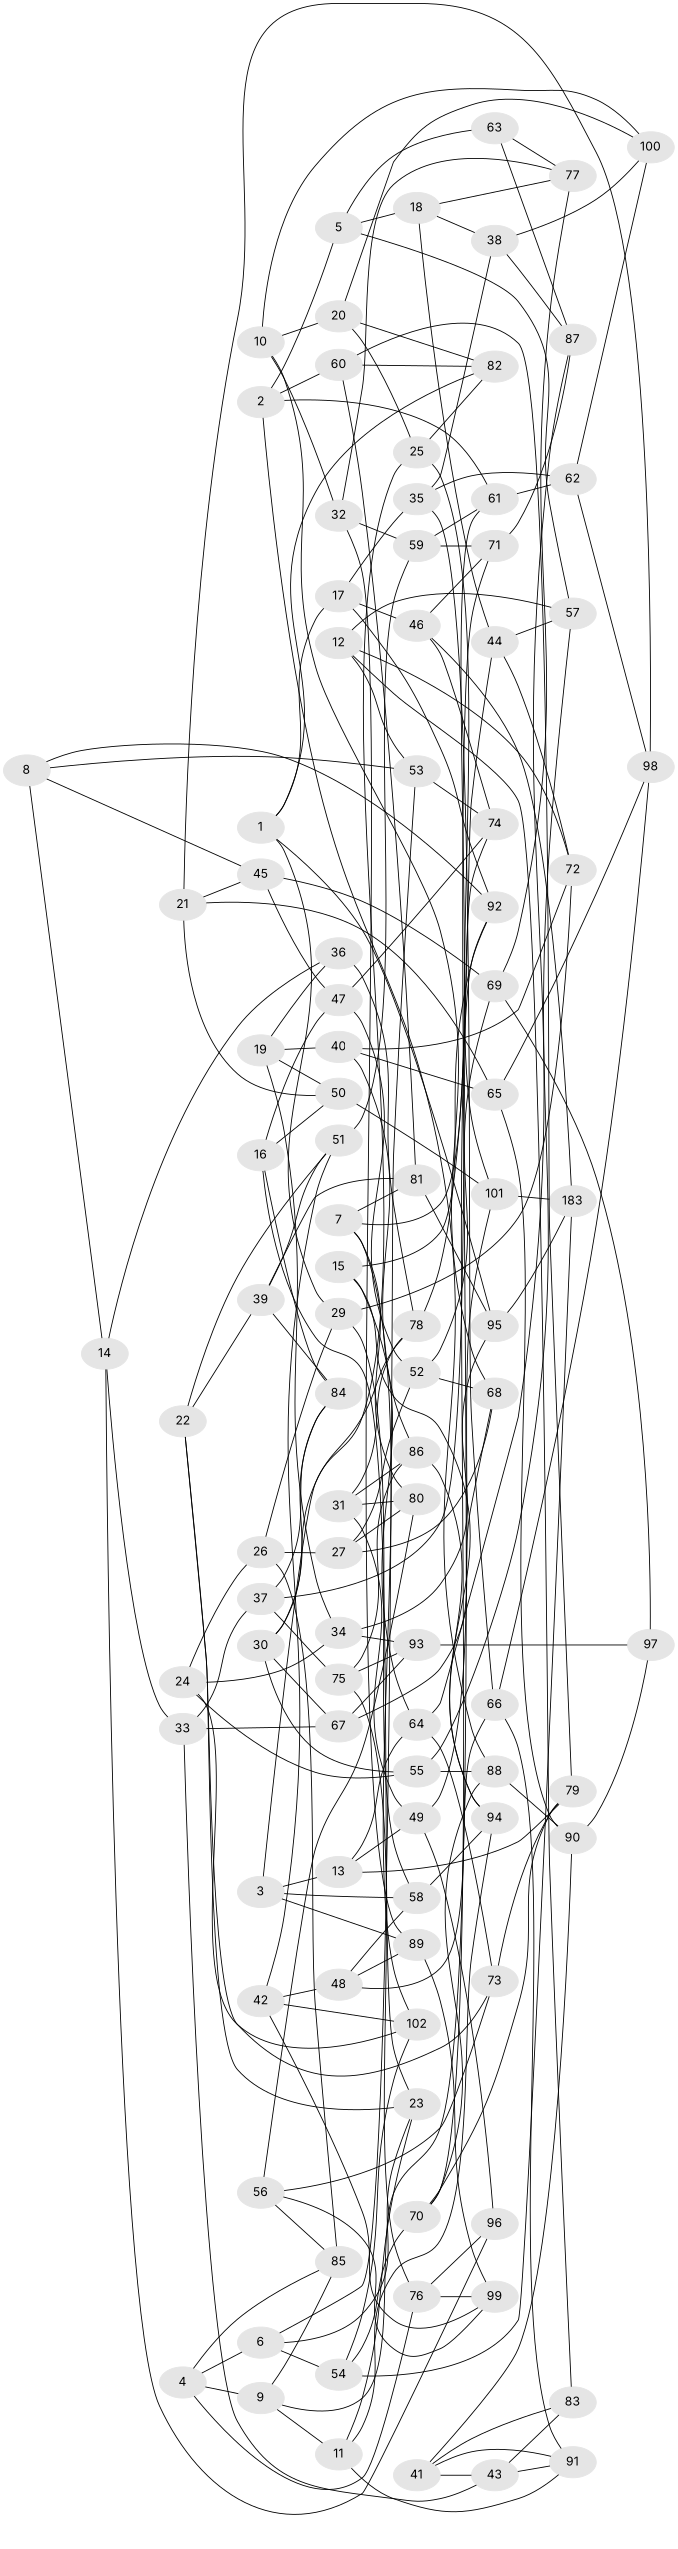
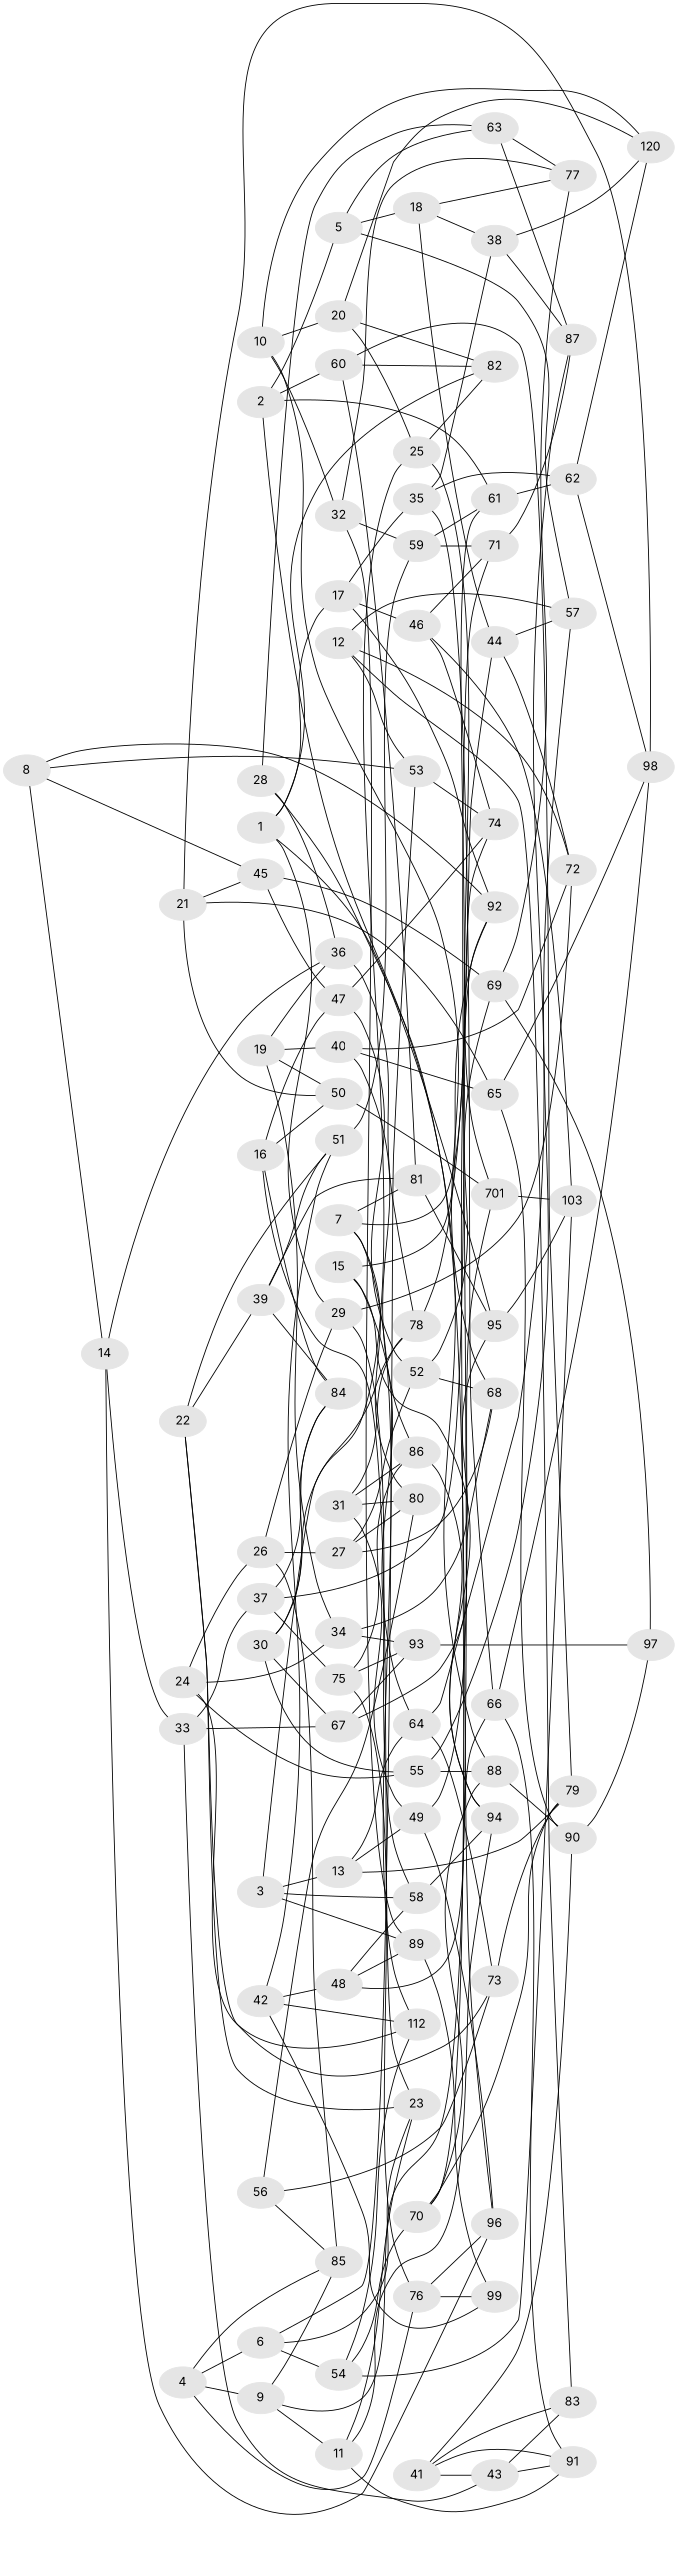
node "100": label "100" -> "120"
node "28": added
node "101": label "101" -> "701"
node "183": label "183" -> "103"
node "102": label "102" -> "112"
edge "56" -- "99": removed
